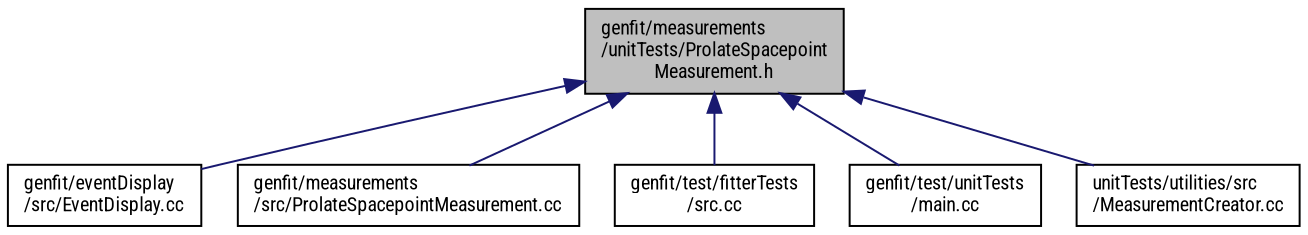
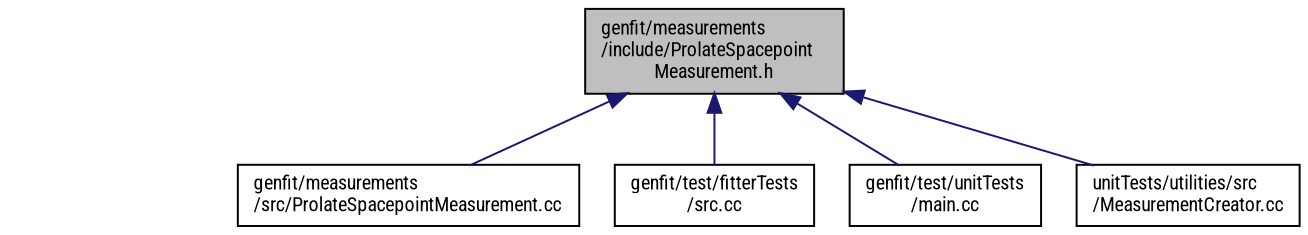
node "genfit/measurements /unitTests/ProlateSpacepoint Measurement.h": label "genfit/measurements /unitTests/ProlateSpacepoint Measurement.h" -> "genfit/measurements /include/ProlateSpacepoint Measurement.h"
node "genfit/eventDisplay /src/EventDisplay.cc": removed
